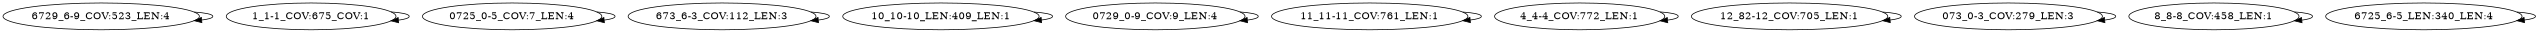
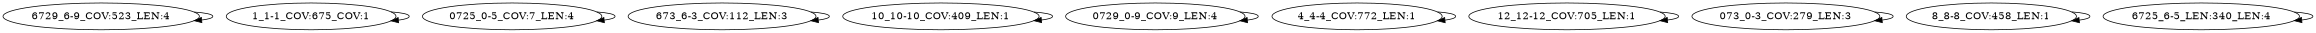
node "10_10-10_LEN:409_LEN:1": label "10_10-10_LEN:409_LEN:1" -> "10_10-10_COV:409_LEN:1"
node "11_11-11_COV:761_LEN:1": removed
node "12_82-12_COV:705_LEN:1": label "12_82-12_COV:705_LEN:1" -> "12_12-12_COV:705_LEN:1"
